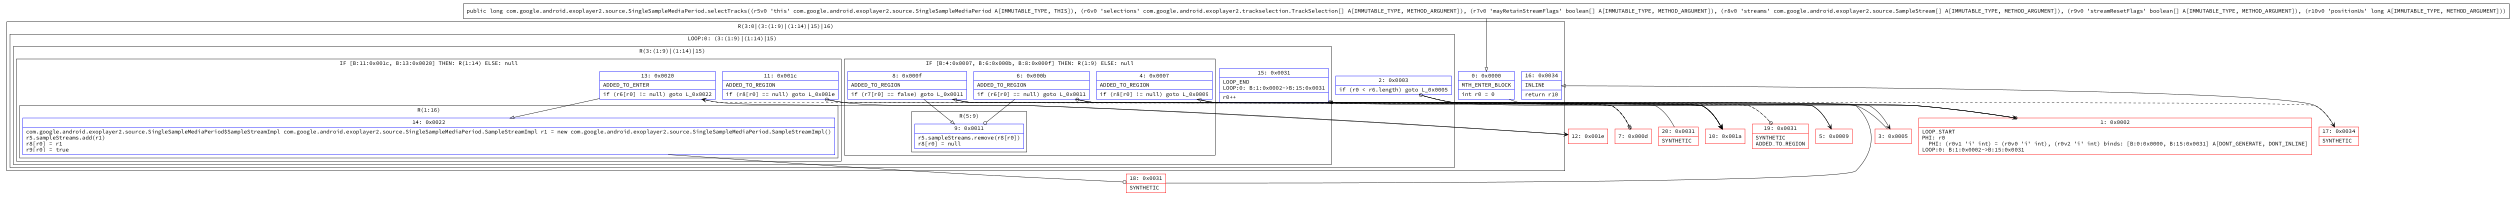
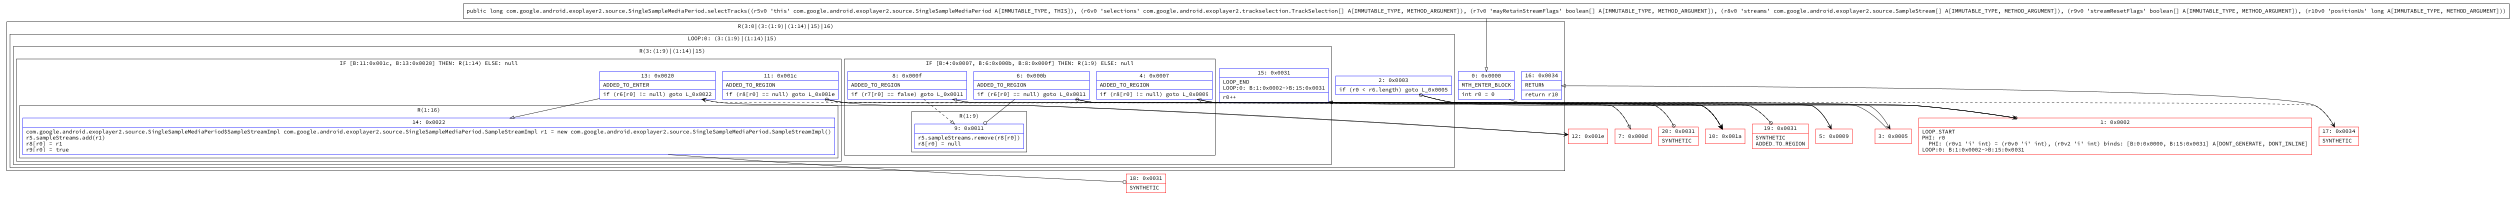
node "16: 0x0034": text "INLINE" -> "RETURN"
edge "13: 0x0020" -> "7: 0x000d": now "13: 0x0020" -> "20: 0x0031"
edge "8: 0x000f" -> "10: 0x001a": style solid -> dashed
edge "8: 0x000f" -> "19: 0x0031": now "11: 0x001c" -> "19: 0x0031"
edge "19: 0x0031" -> "15: 0x0031": style dashed -> solid
edge "8: 0x000f" -> "9: 0x0011": style solid -> dashed
cluster "R(5:9)": label "R(5:9)" -> "R(1:9)"
edge "18: 0x0031" -> "15: 0x0031": removed
